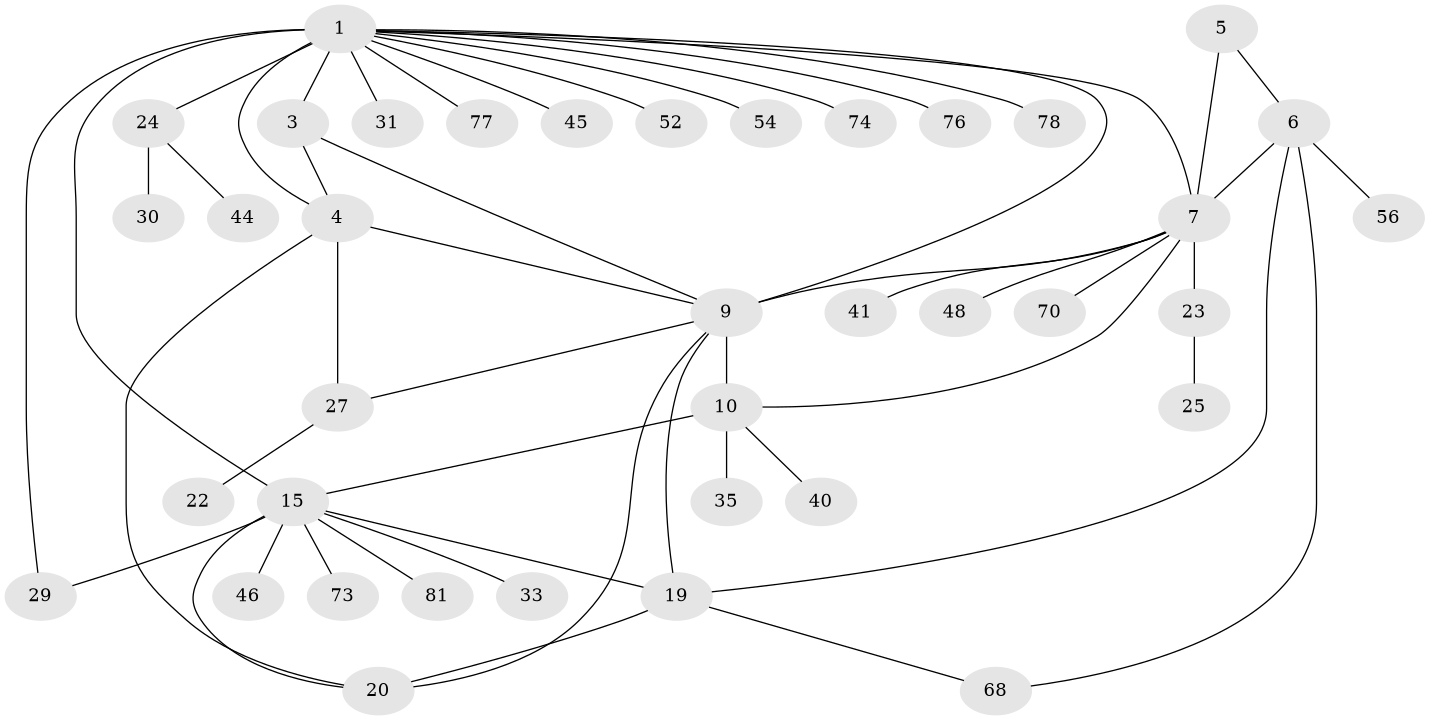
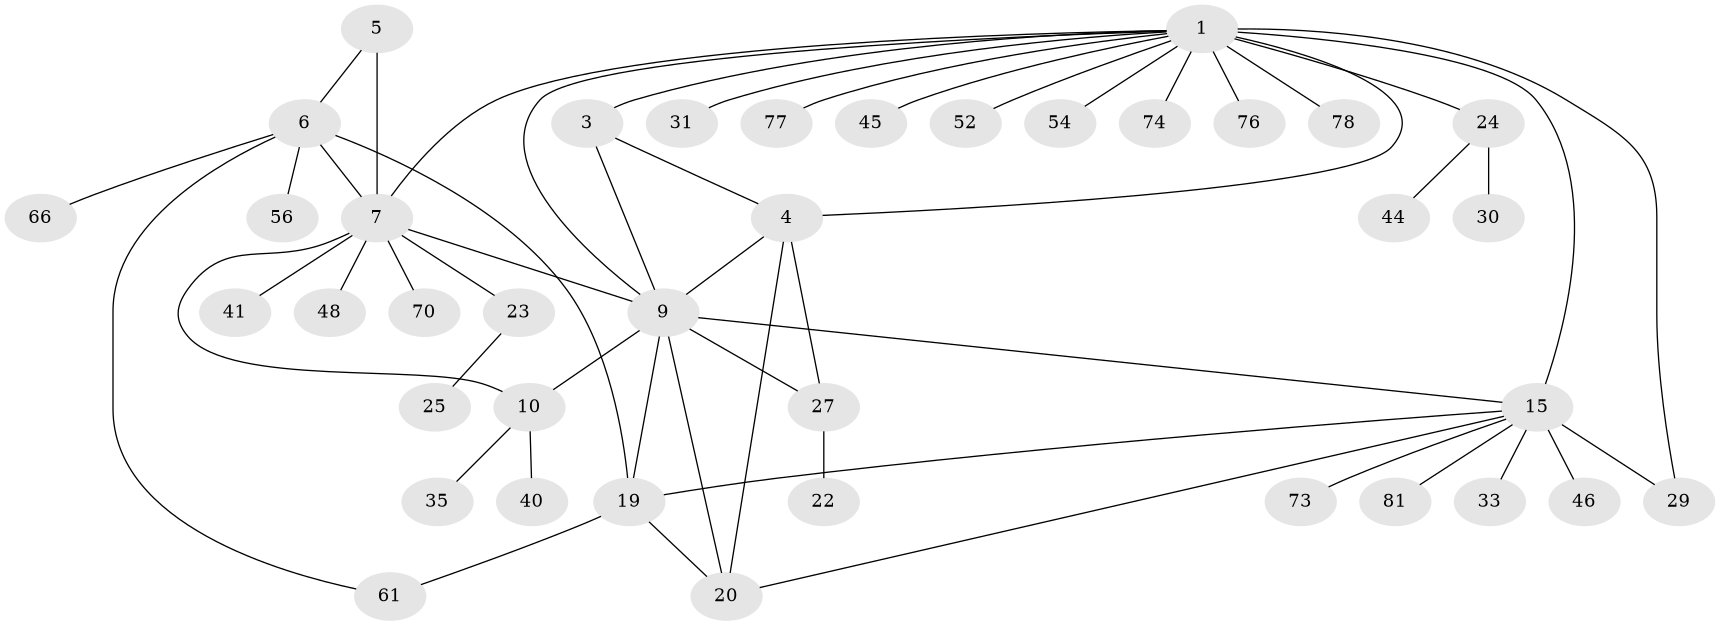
node "66": added
edge "10" -- "15": now "9" -- "15"
node "68": label "68" -> "61"
